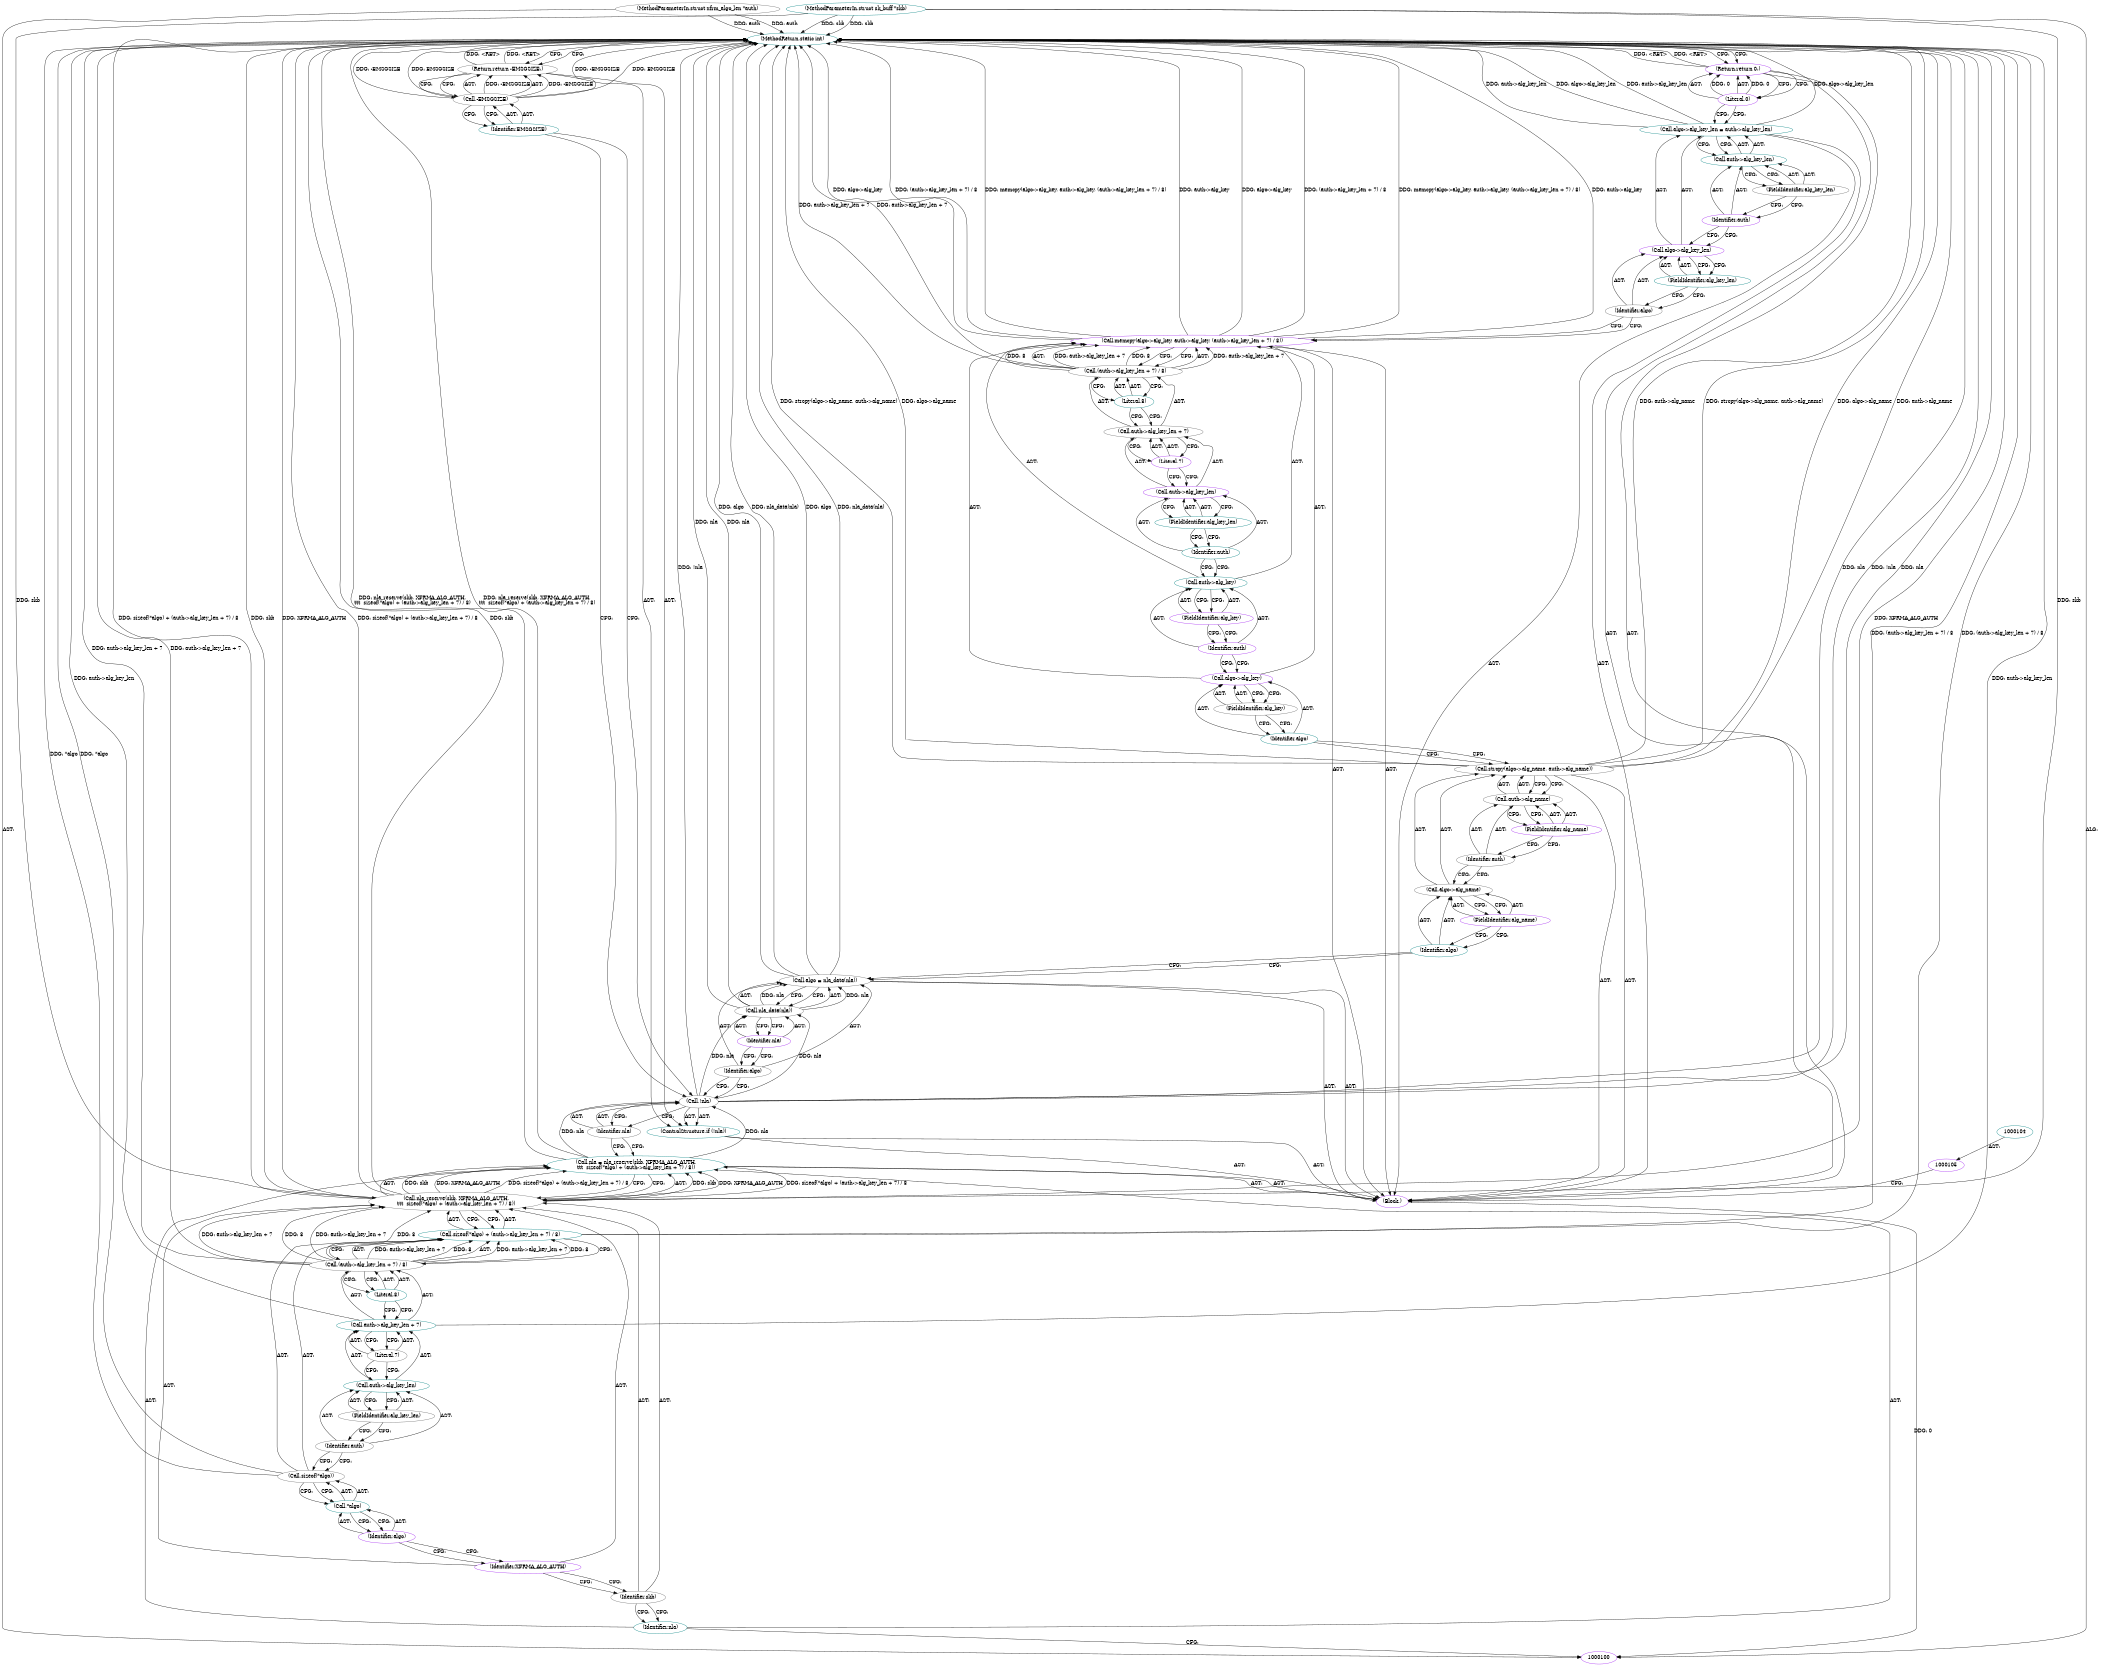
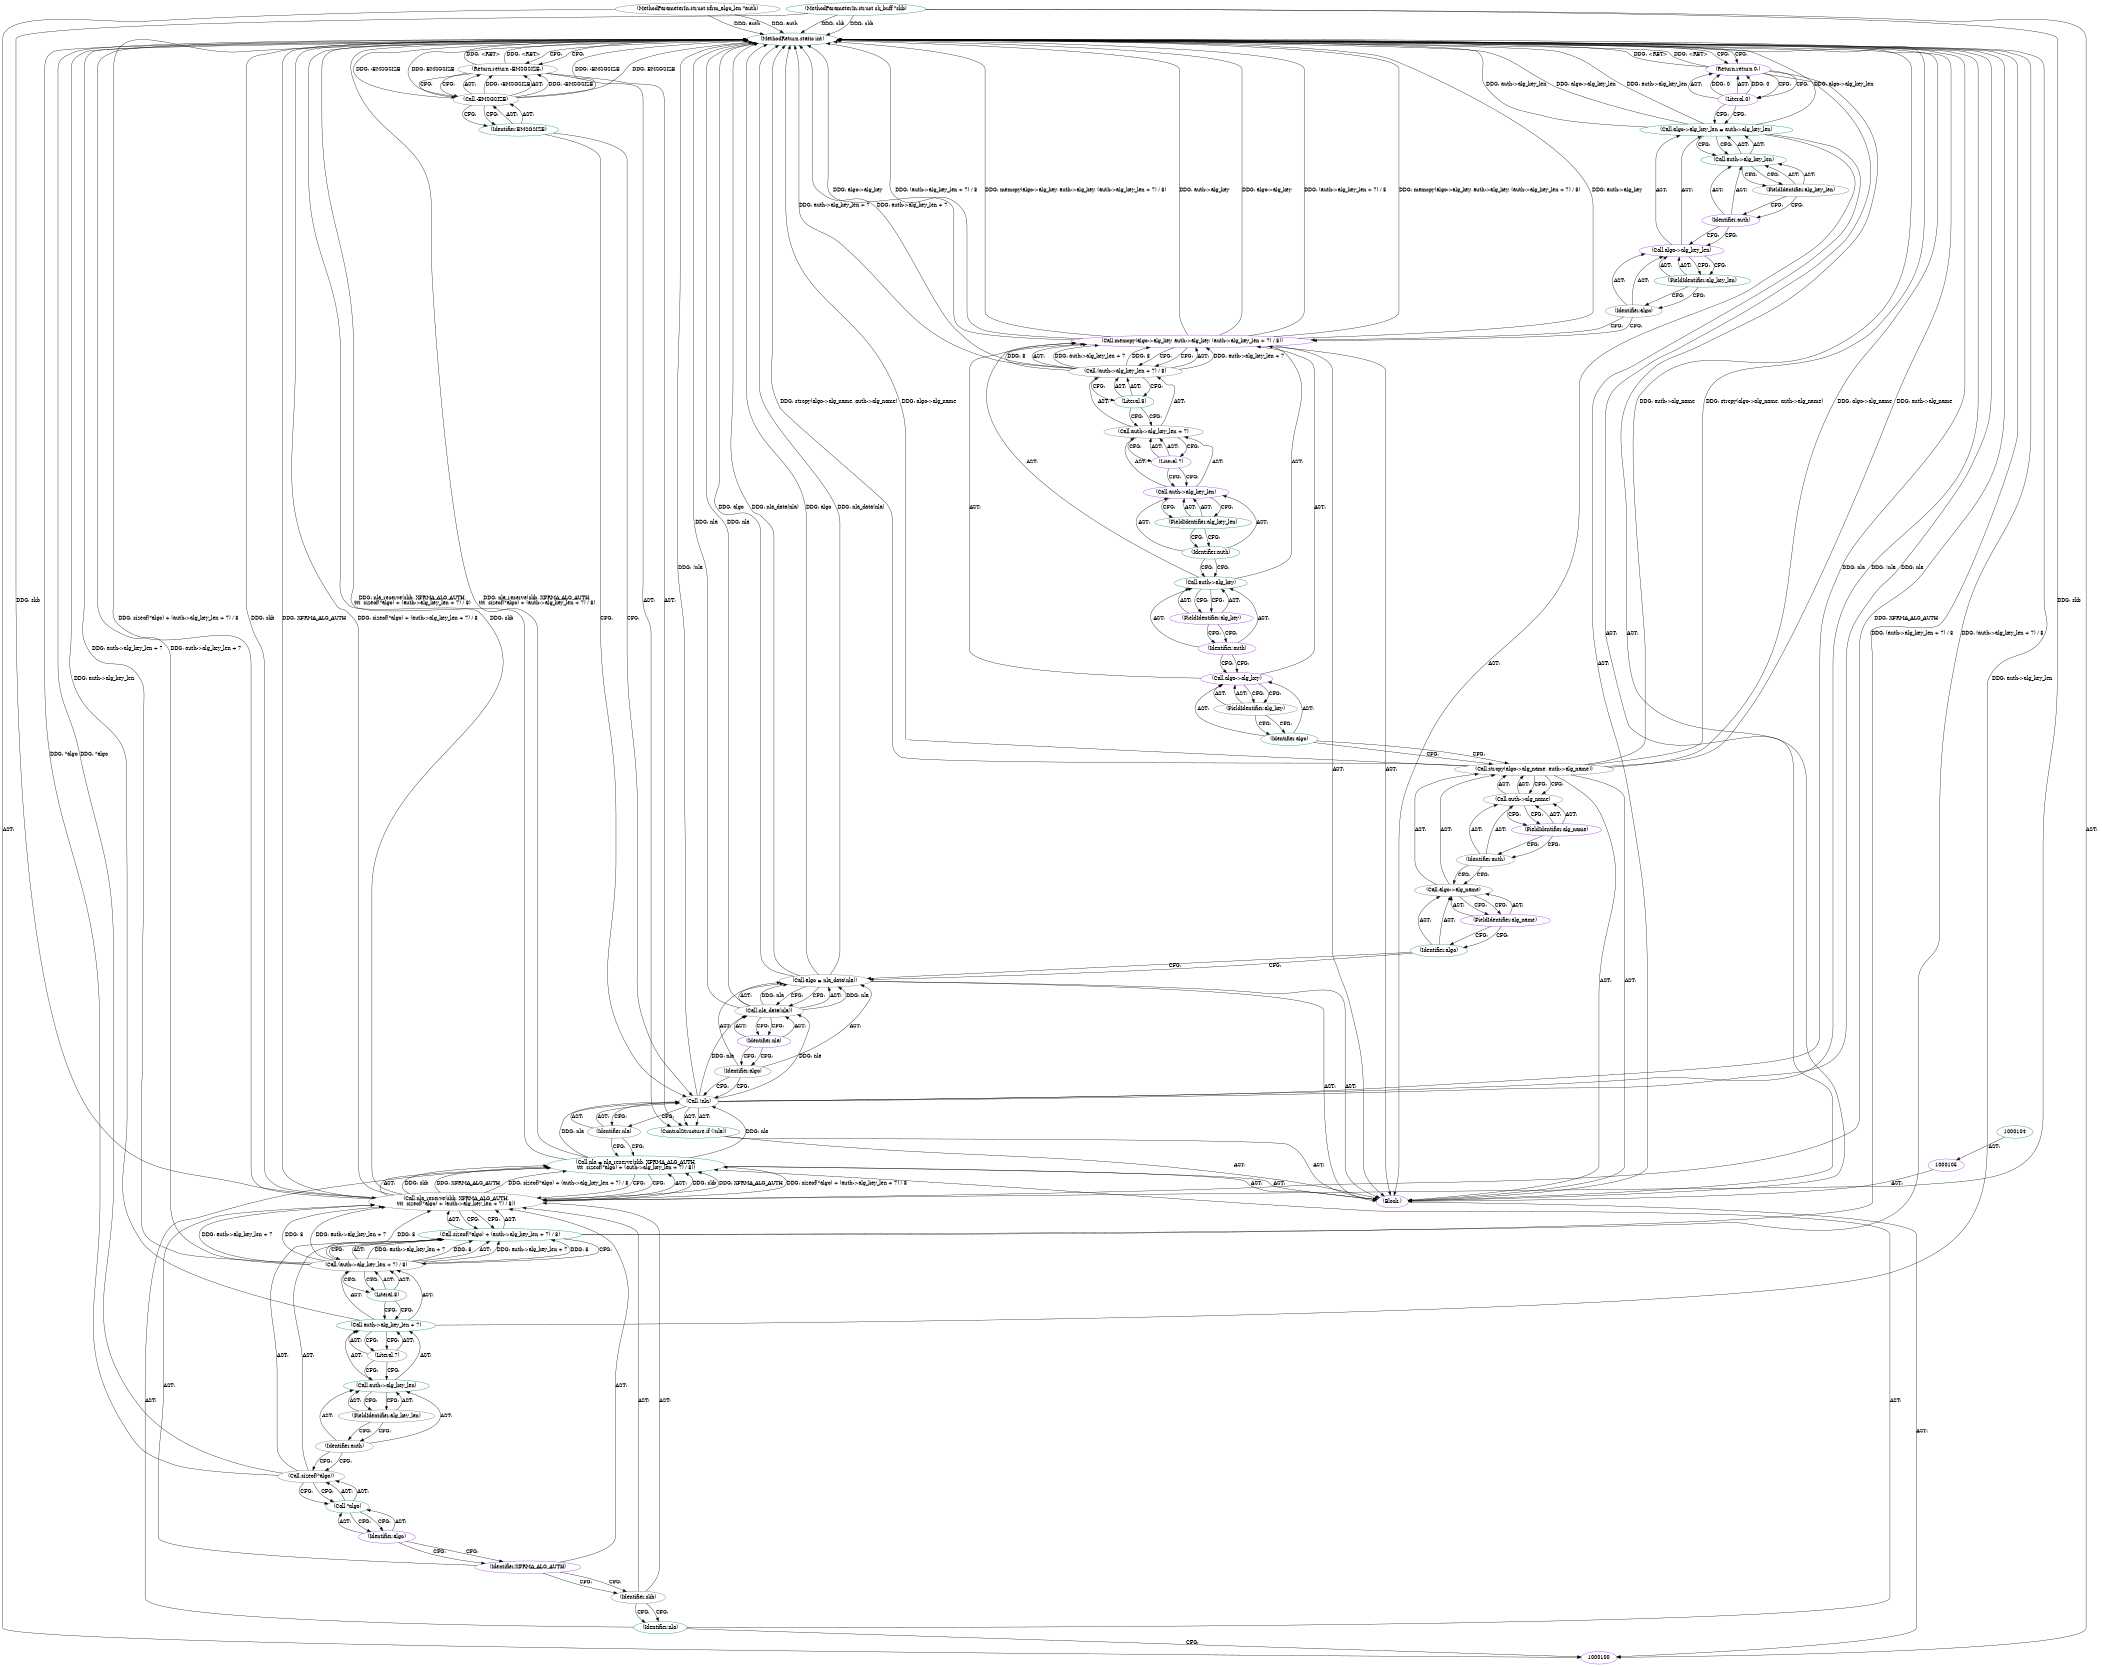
edge "(MethodParameterIn,struct sk_buff *skb)" -> "1000100": label "ALG: " -> "AST: "
edge "1000105" -> "(Block,)": label "CFG: " -> "AST: "
edge "(Block,)" -> "1000100": label "DDG: 0" -> "AST: "
